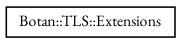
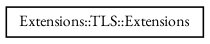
node "Botan::TLS::Extensions": label "Botan::TLS::Extensions" -> "Extensions::TLS::Extensions"
